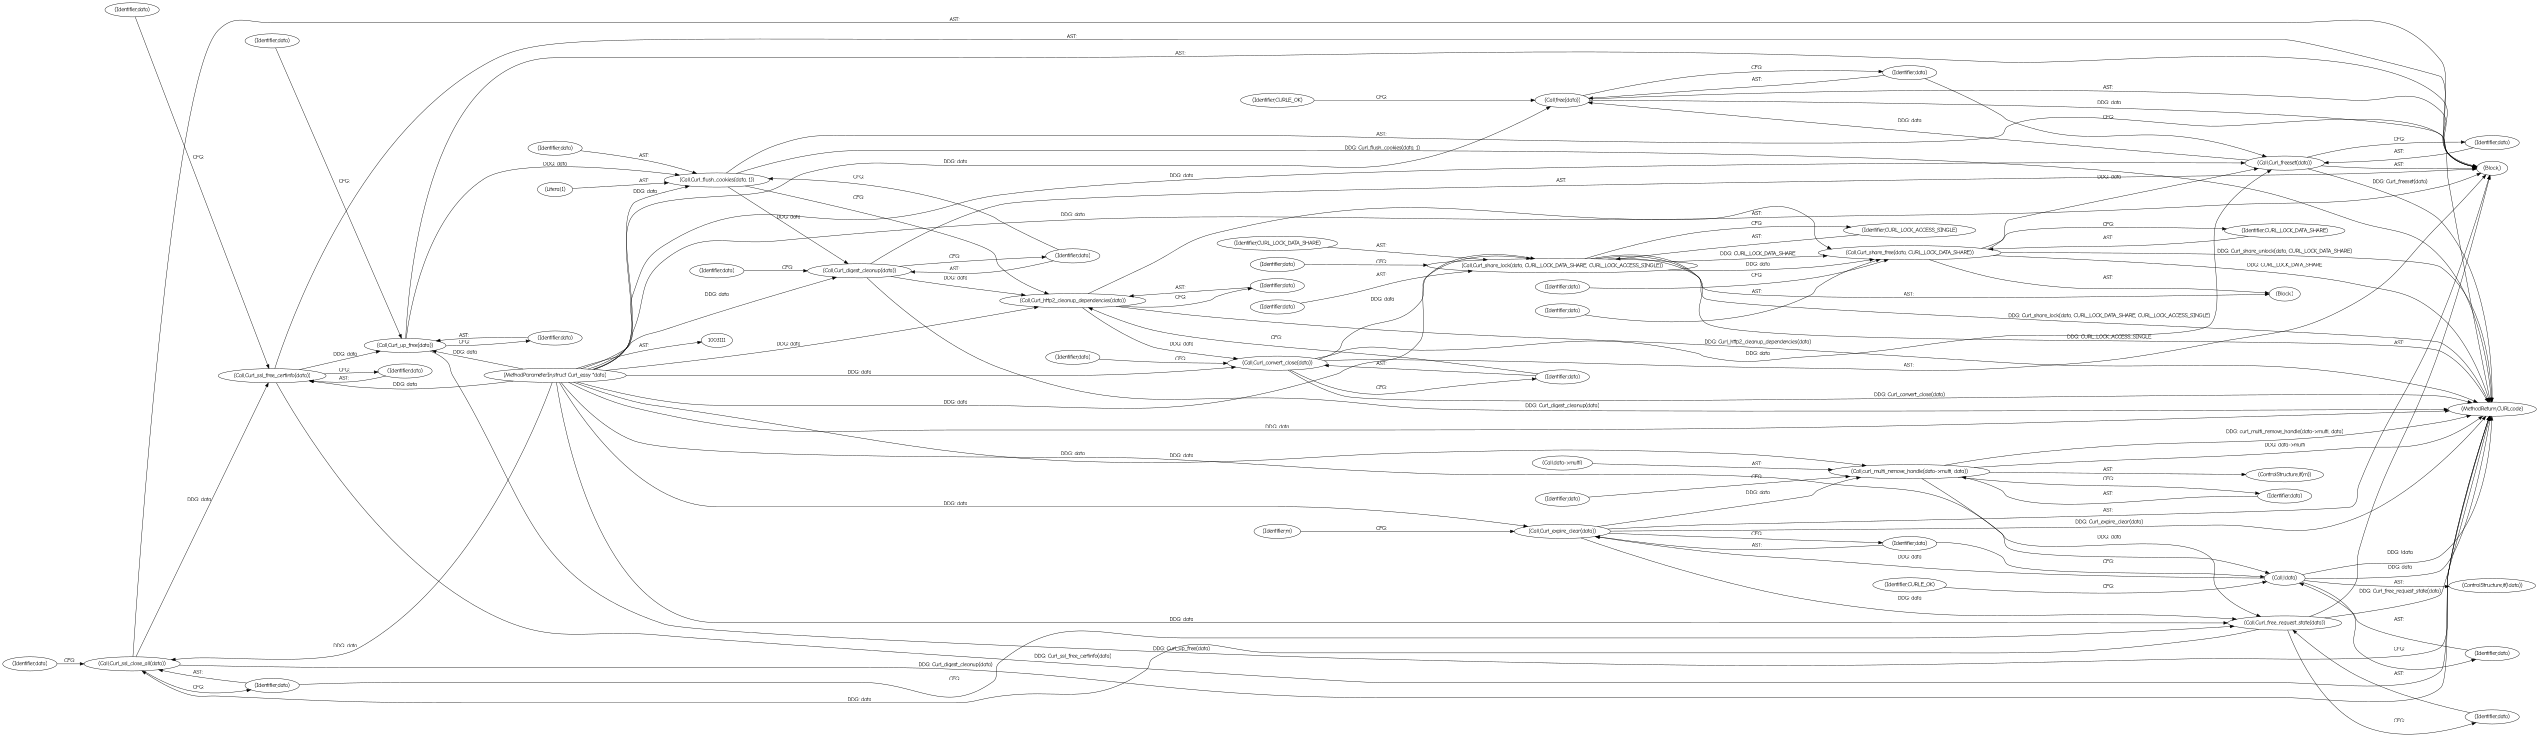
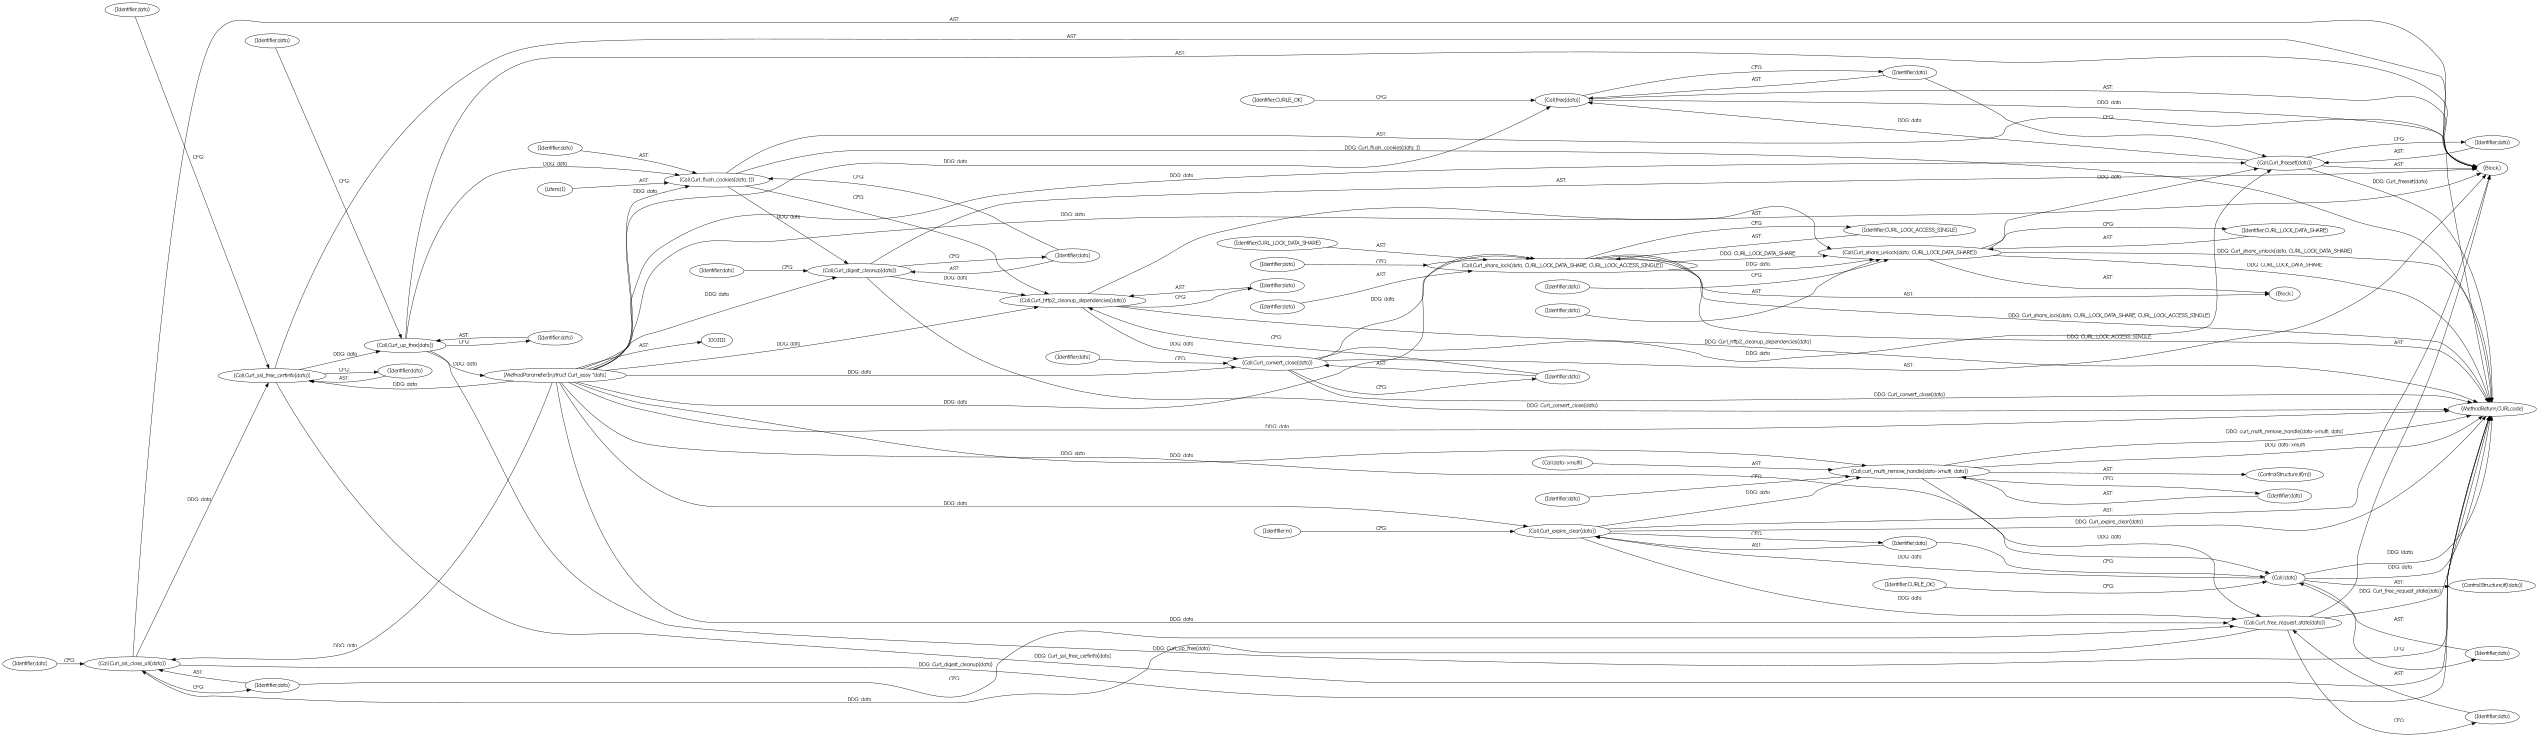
node "(Call,Curl_share_free(data, CURL_LOCK_DATA_SHARE))": label "(Call,Curl_share_free(data, CURL_LOCK_DATA_SHARE))" -> "(Call,Curl_share_unlock(data, CURL_LOCK_DATA_SHARE))"
edge "(MethodParameterIn,struct Curl_easy *data)" -> "(Call,Curl_up_free(data))": reversed
edge "(Call,Curl_digest_cleanup(data))" -> "(MethodReturn,CURLcode)": label "DDG: Curl_digest_cleanup(data)" -> "DDG: Curl_convert_close(data)"
